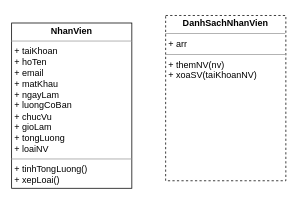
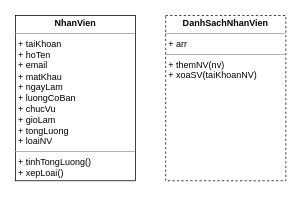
node "NhanVien + taiKhoan + hoTen + email + matKhau + ngayLam + luongCoBan + chucVu + gioLam + tongLuong + loaiNV + tinhTongLuong() + xepLoai()": moved (72, 105) -> (75, 98)
